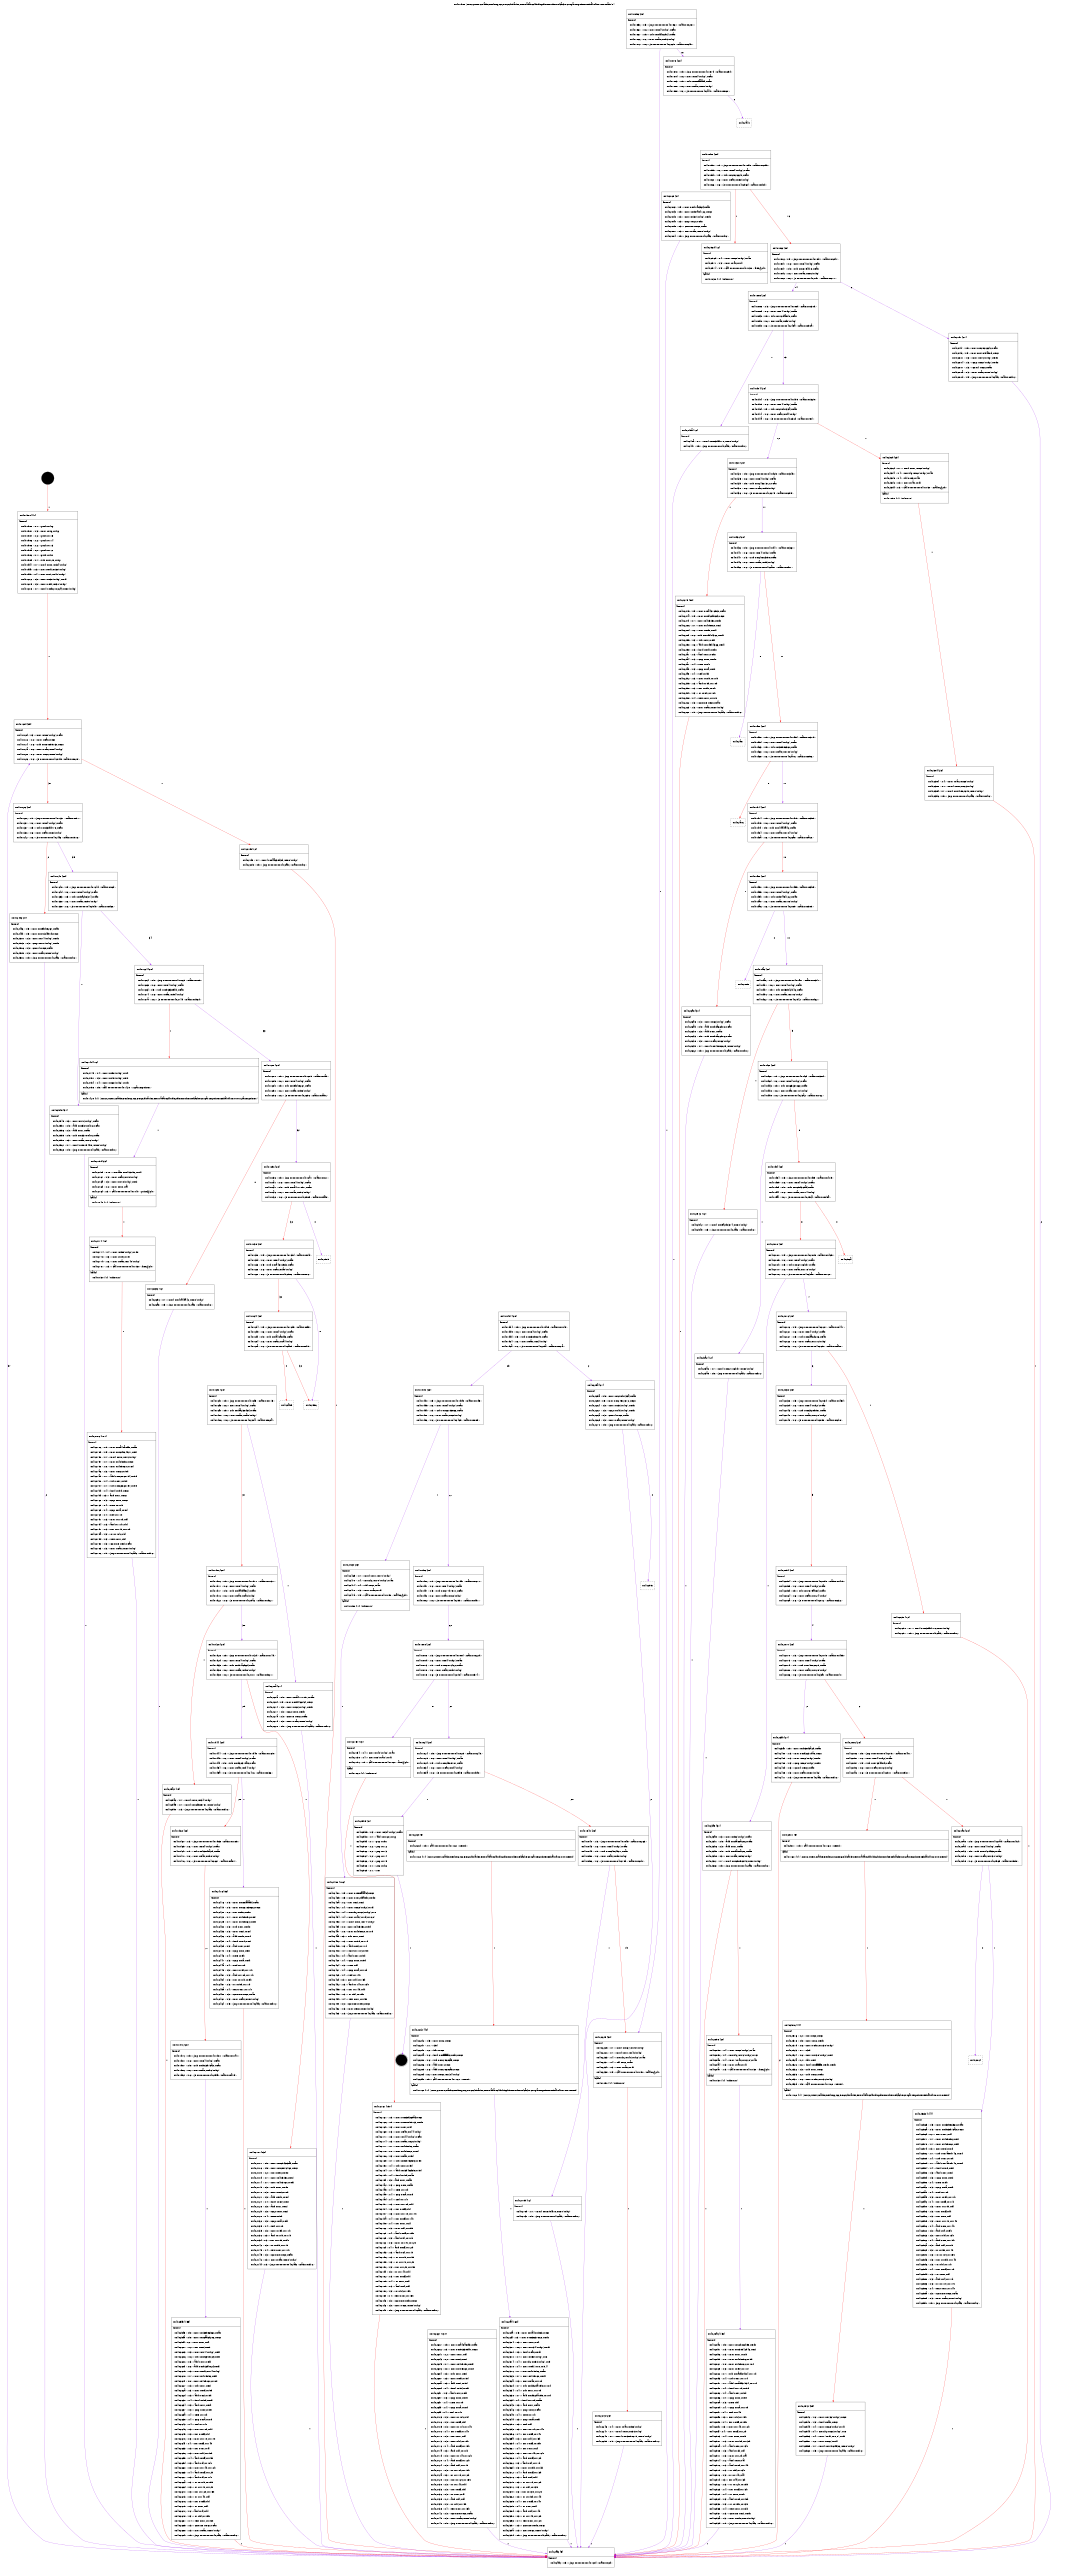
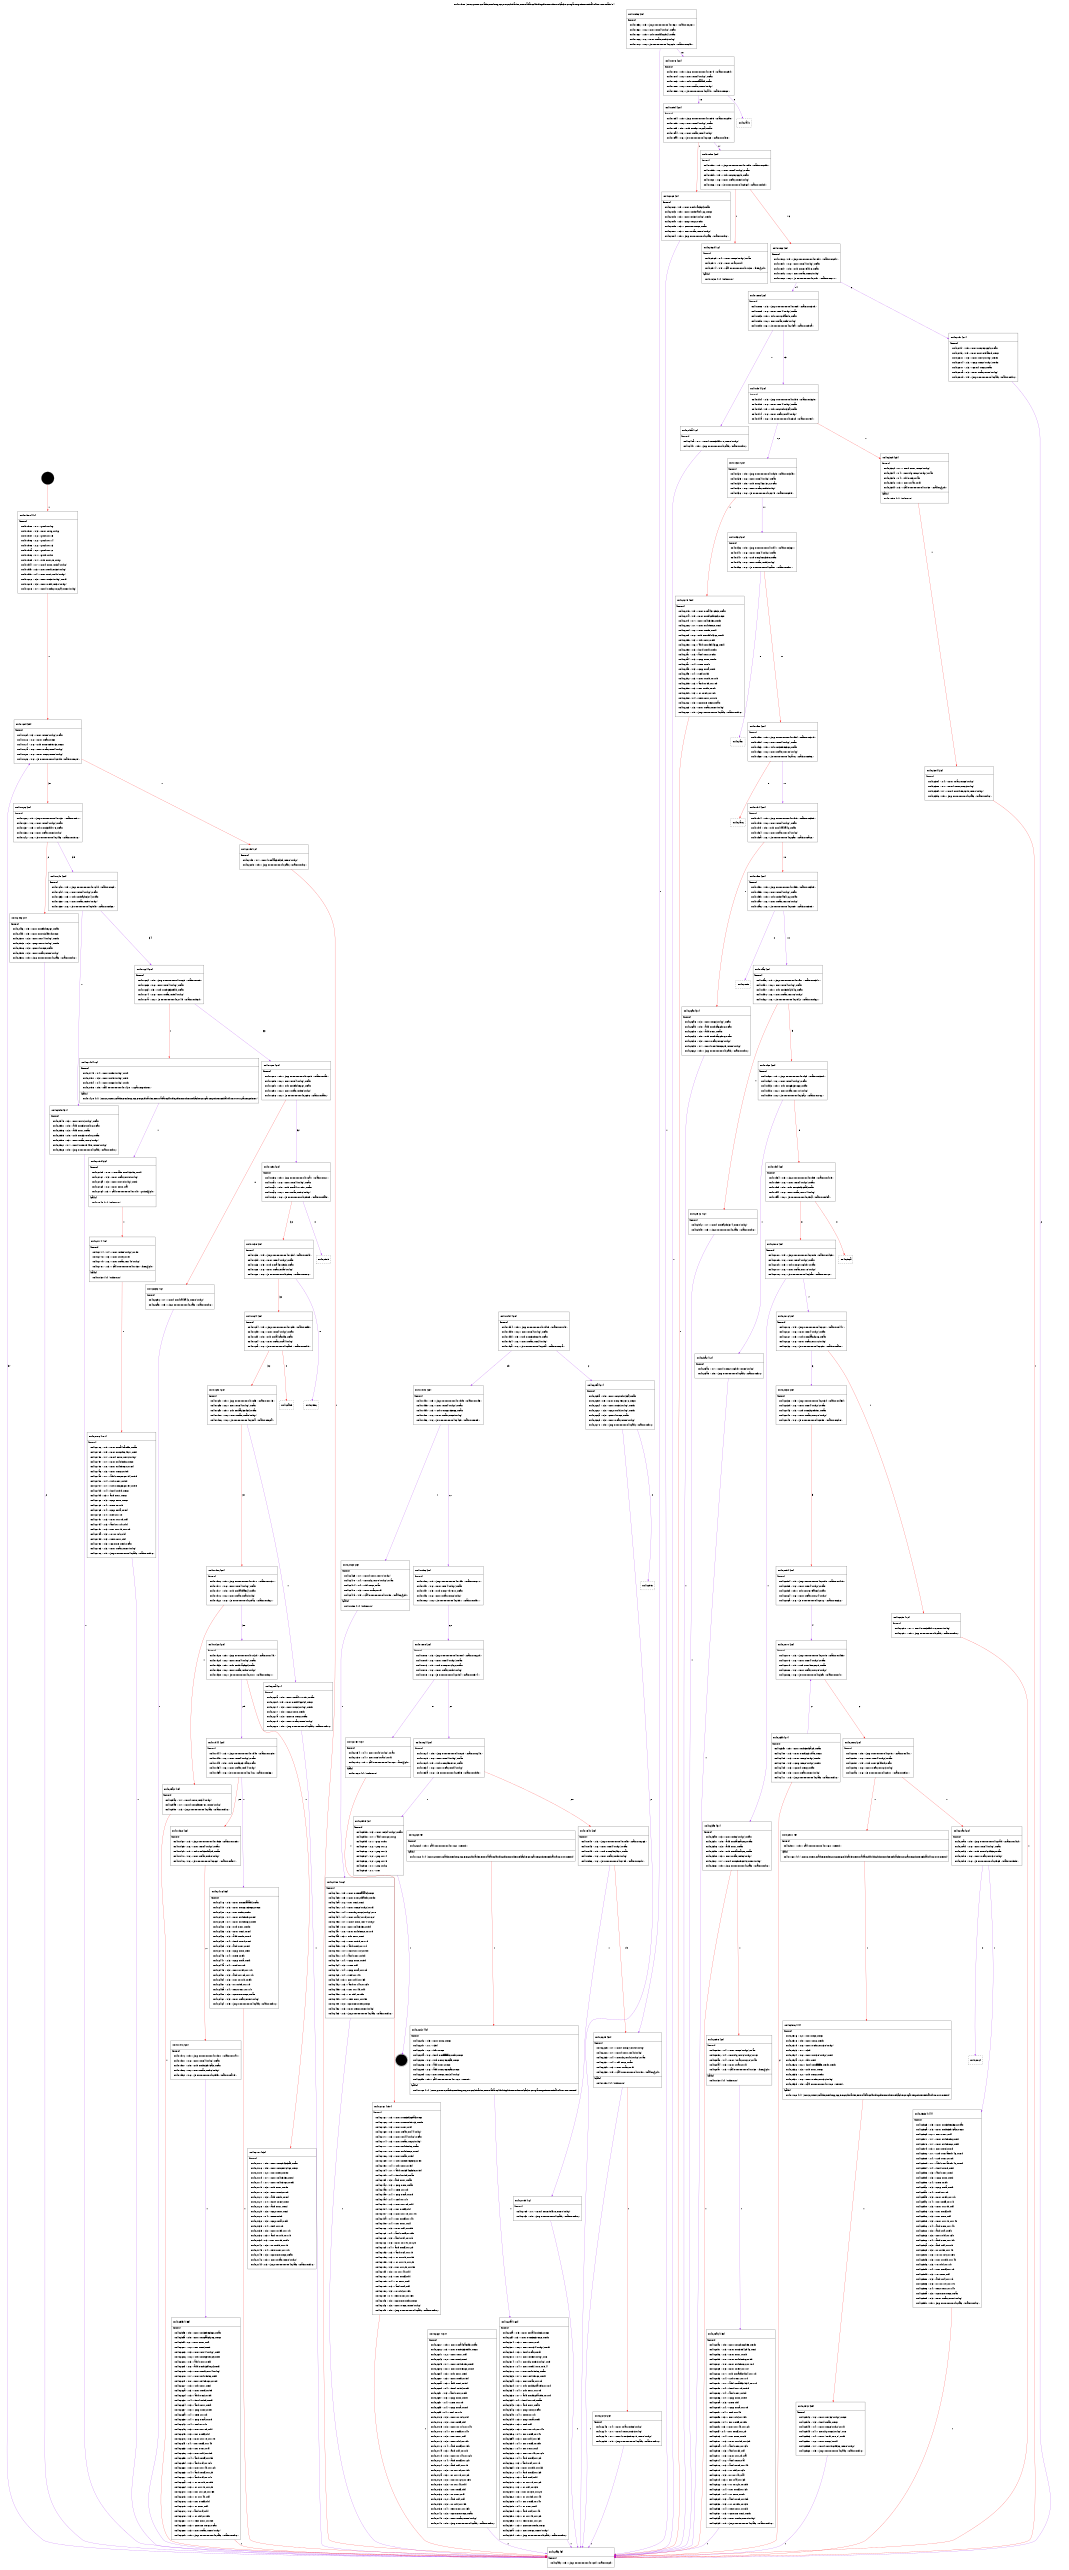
node "0x401e94 [28]": added
edge "0x401cd4 [28]" -> "0x4029e6": now "0x401cd4 [28]" -> "0x401cf0 [28]"
edge "0x402070 [28]" -> "0x4023fb [27]": reversed
edge "0x402101 [83]" -> "0x402afc [5]": now "0x402225 [30]" -> "0x402afc [5]"
